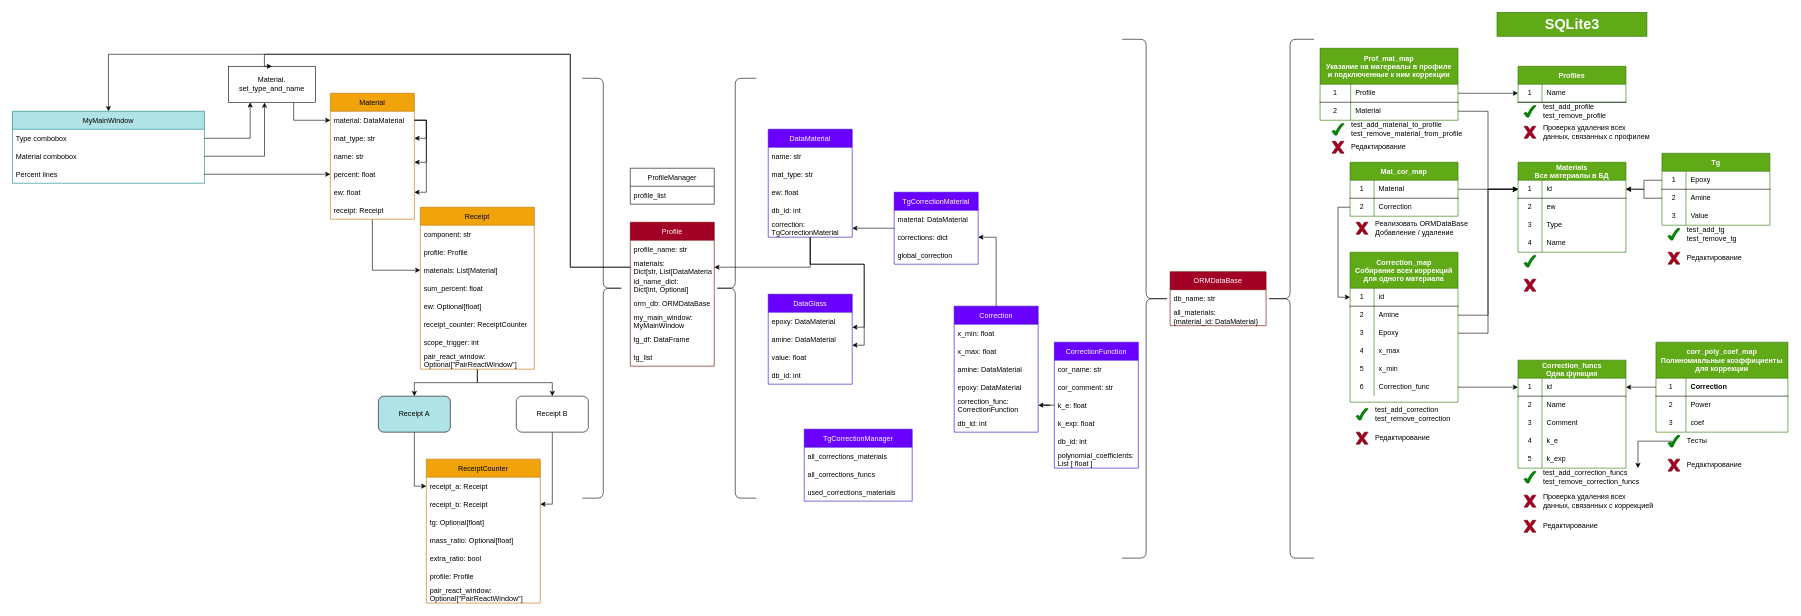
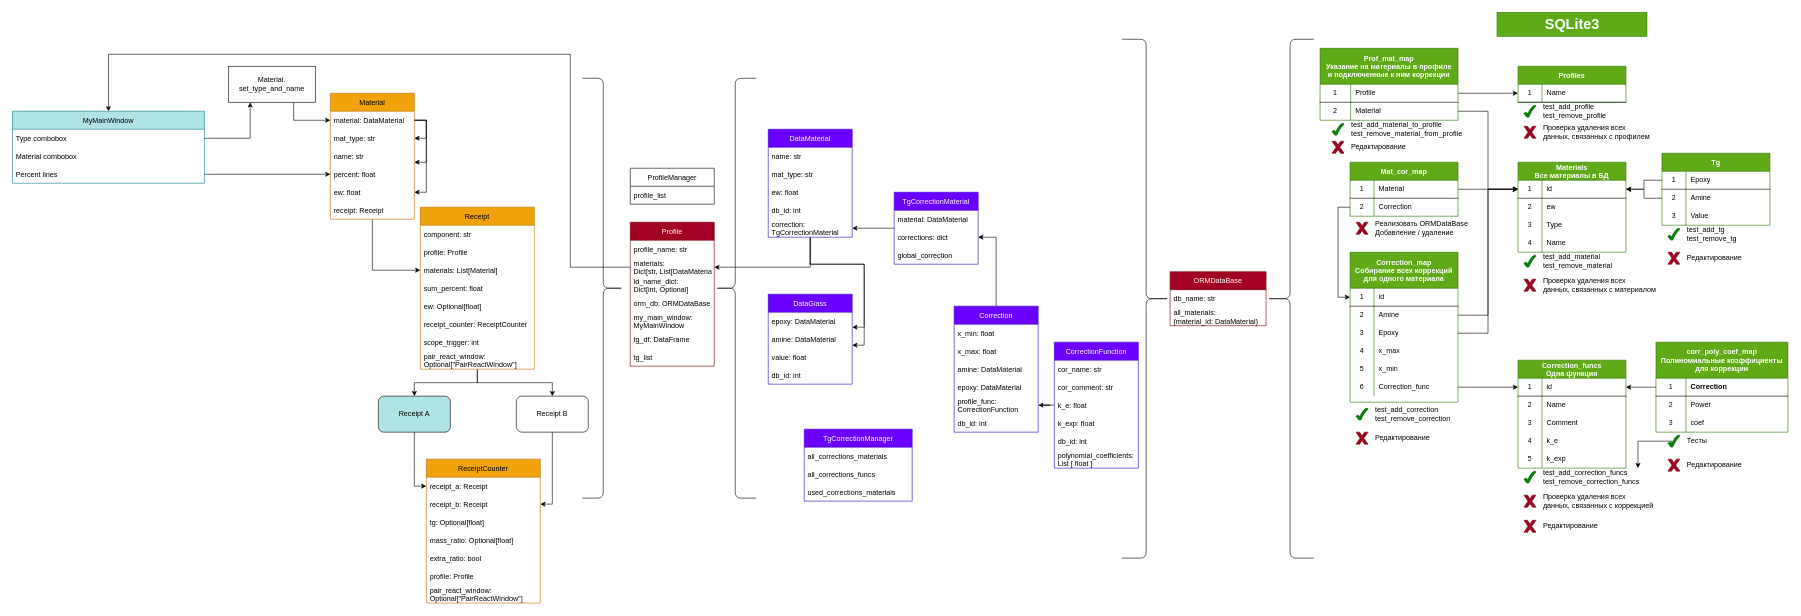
edge "materials: Dict[str, List[DataMaterial]]" -> "Material. set_type_and_name": removed
edge "Material combobox" -> "Material. set_type_and_name": removed
node "test_add_material test_remove_material": added
node "Проверка удаления всех данных, связанных с материалом": added
node "correction_func: CorrectionFunction": label "correction_func: CorrectionFunction" -> "profile_func: CorrectionFunction"
